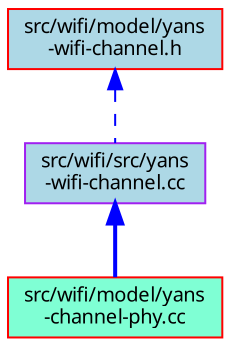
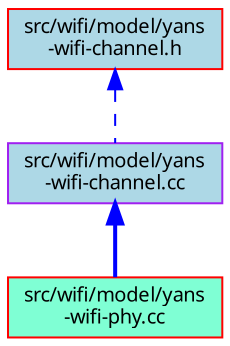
node "src/wifi/src/yans -wifi-channel.cc": label "src/wifi/src/yans -wifi-channel.cc" -> "src/wifi/model/yans -wifi-channel.cc"
node "src/wifi/model/yans -channel-phy.cc": label "src/wifi/model/yans -channel-phy.cc" -> "src/wifi/model/yans -wifi-phy.cc"
